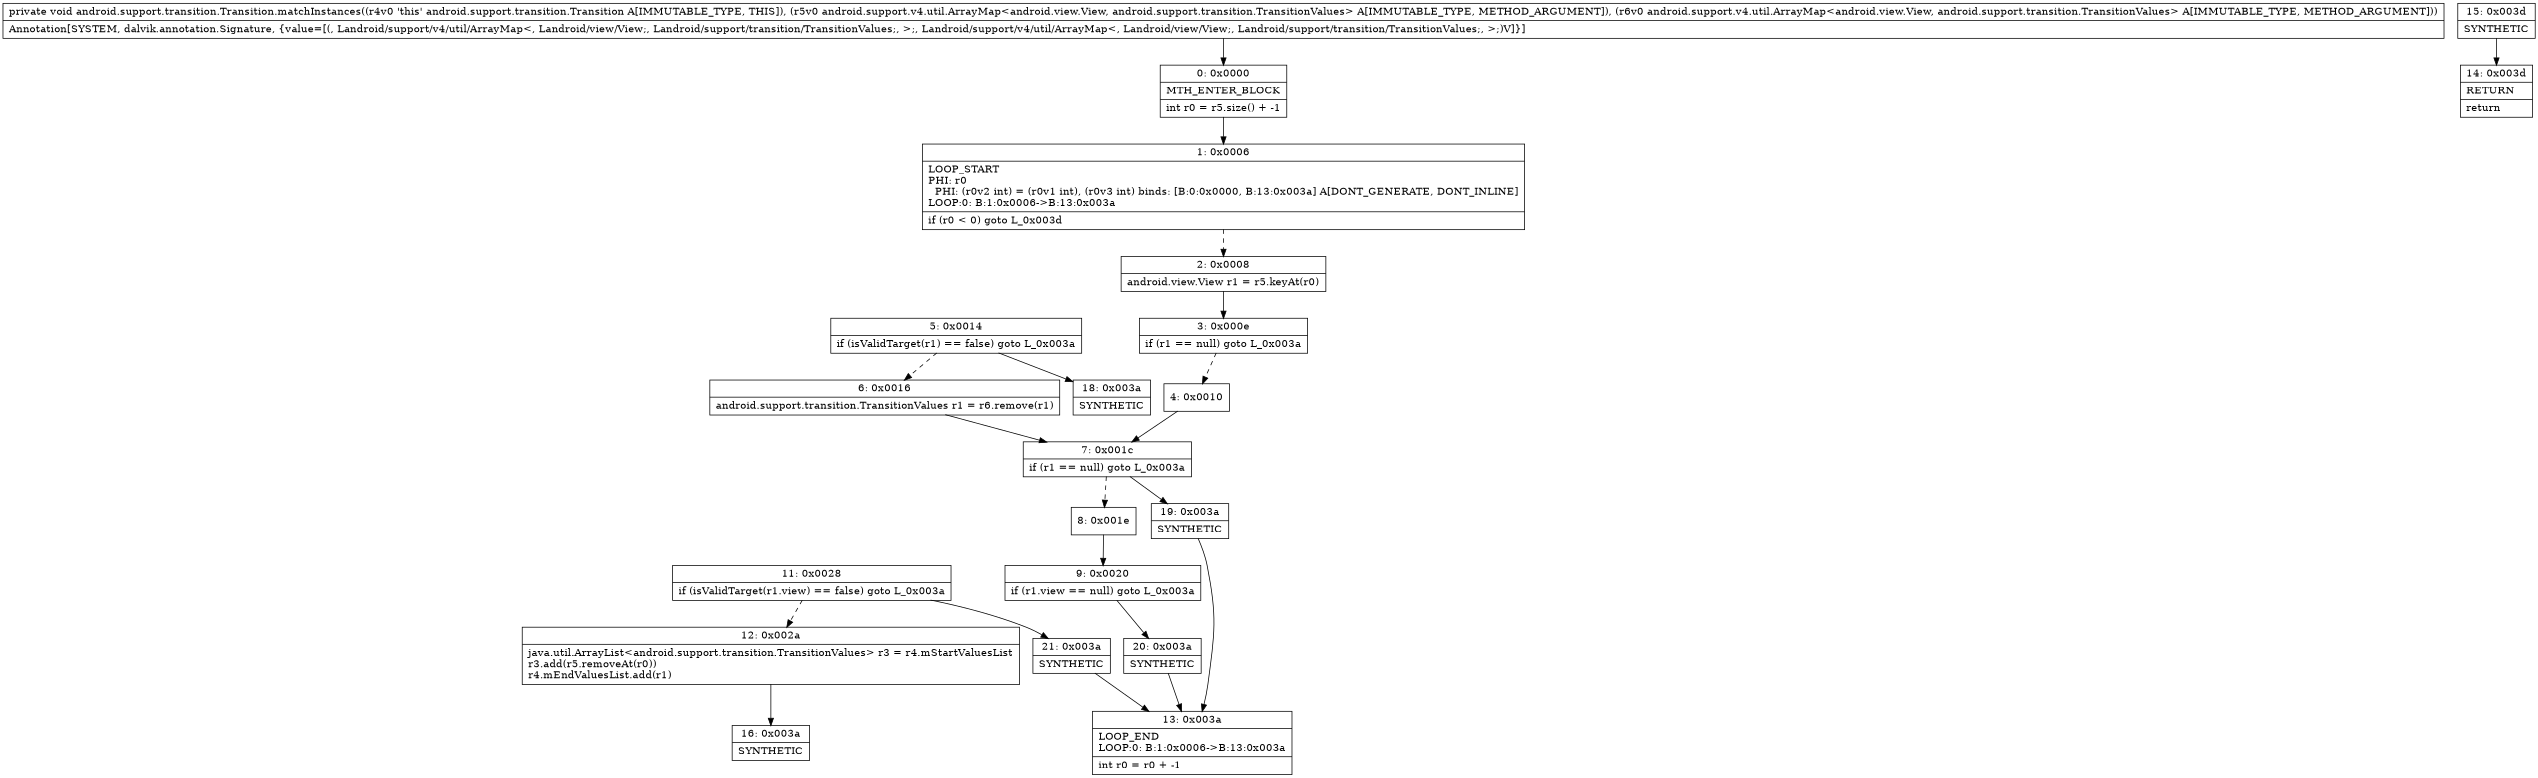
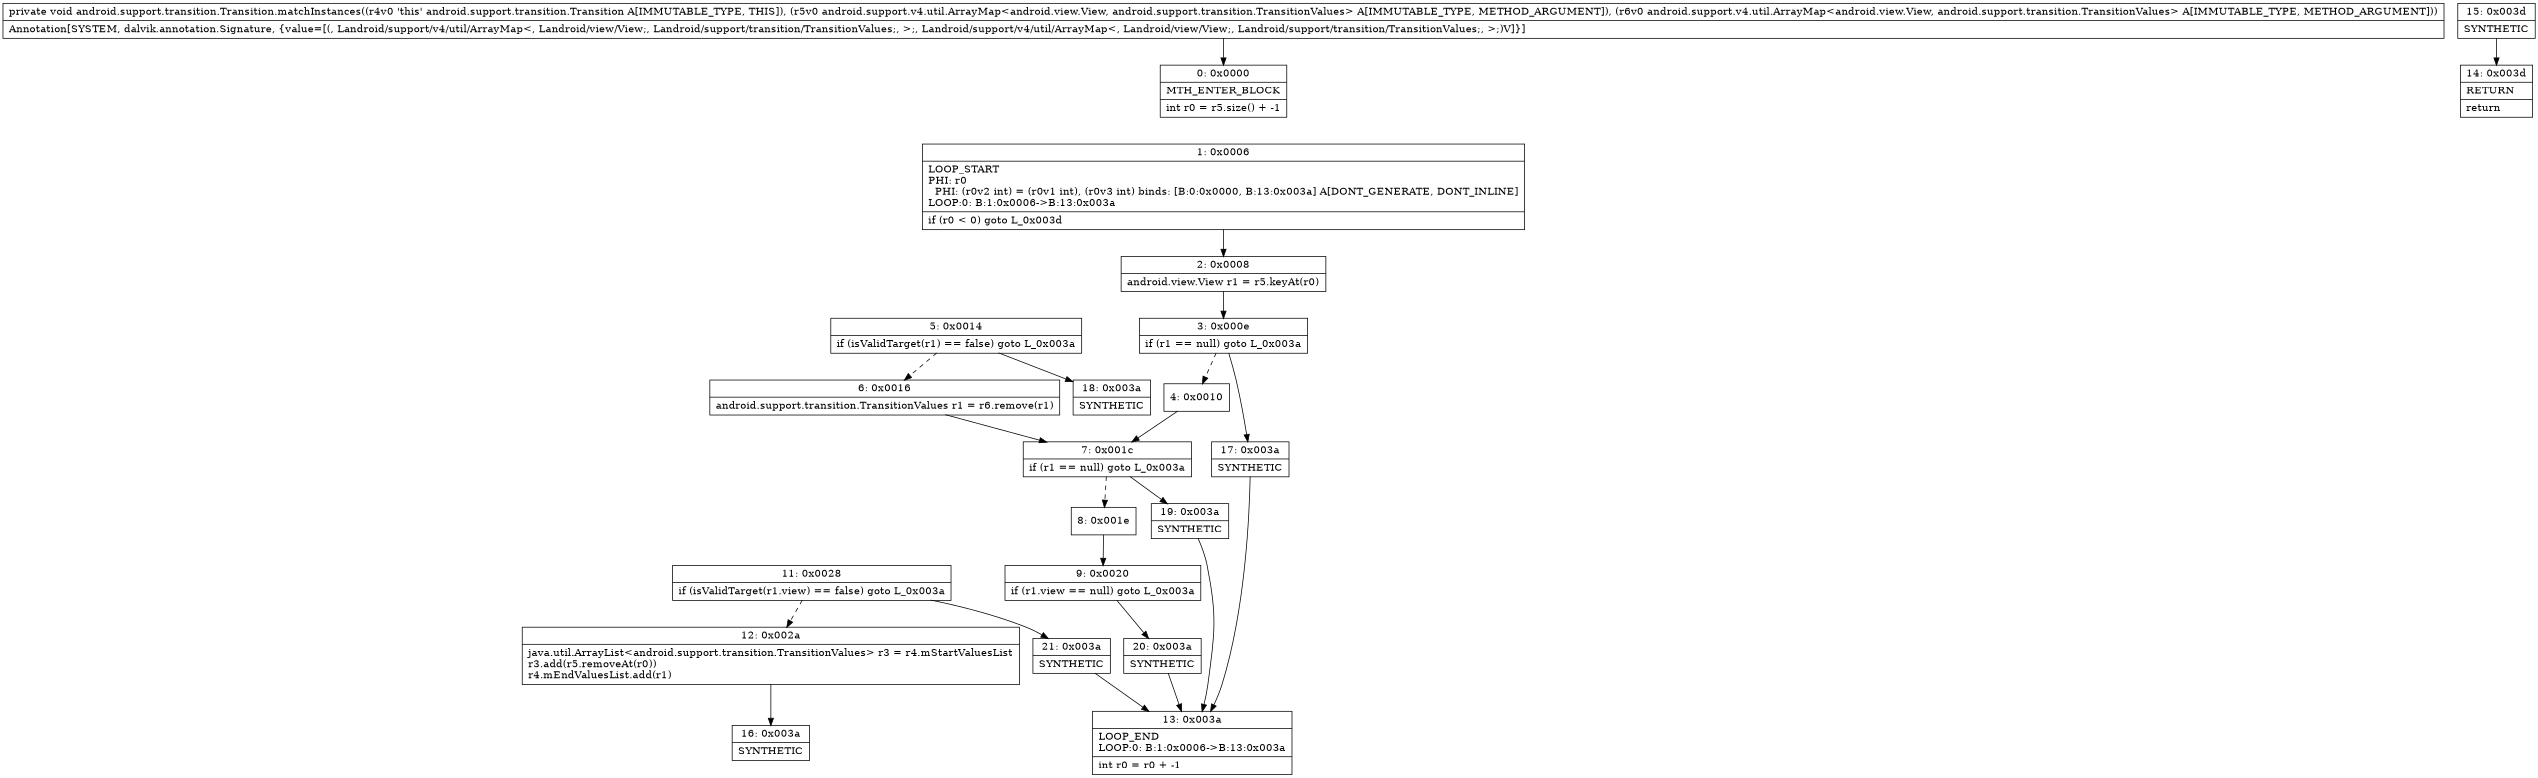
edge "0: 0x0000" -> "1: 0x0006": removed
edge "1: 0x0006" -> "2: 0x0008": style dashed -> solid
node "17: 0x003a": added
